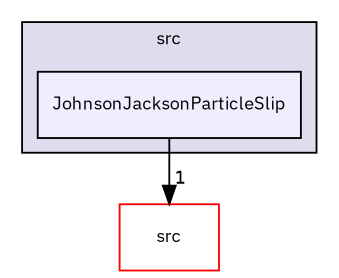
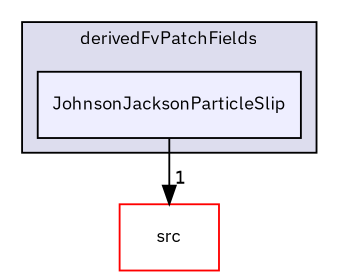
cluster "src": label "src" -> "derivedFvPatchFields"
